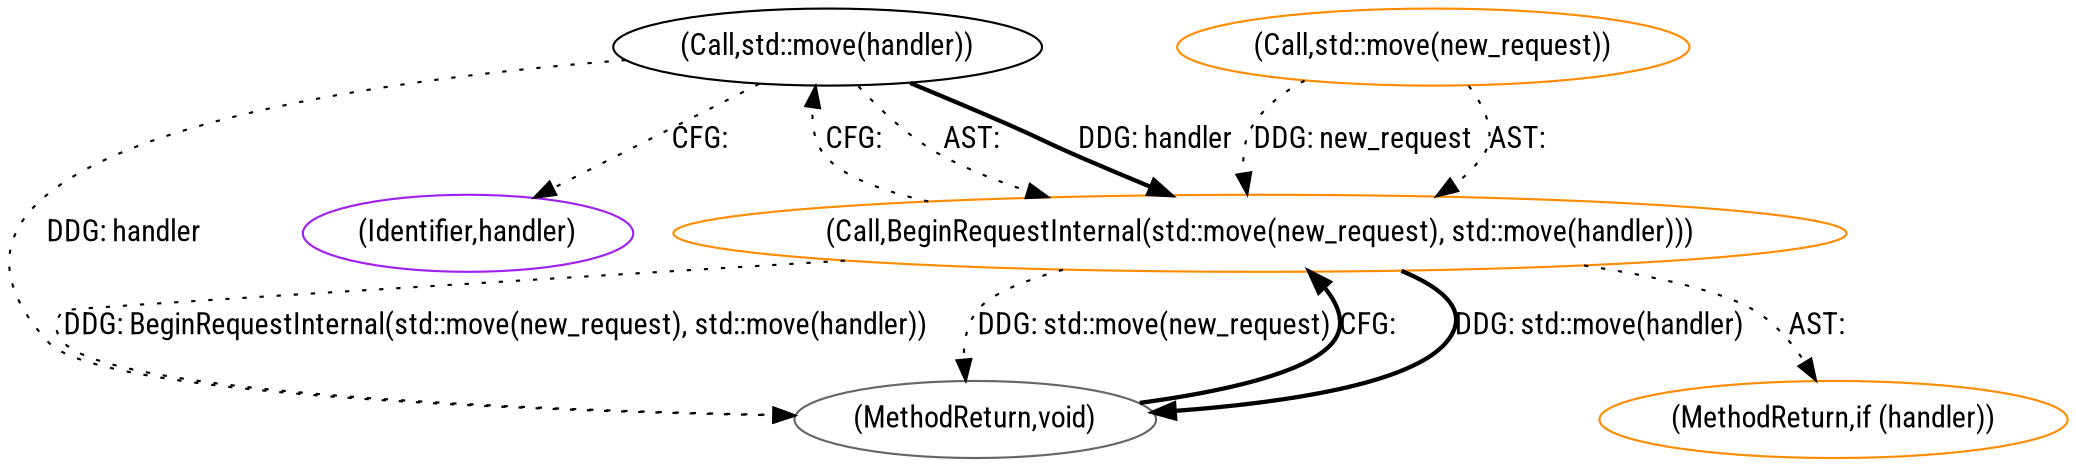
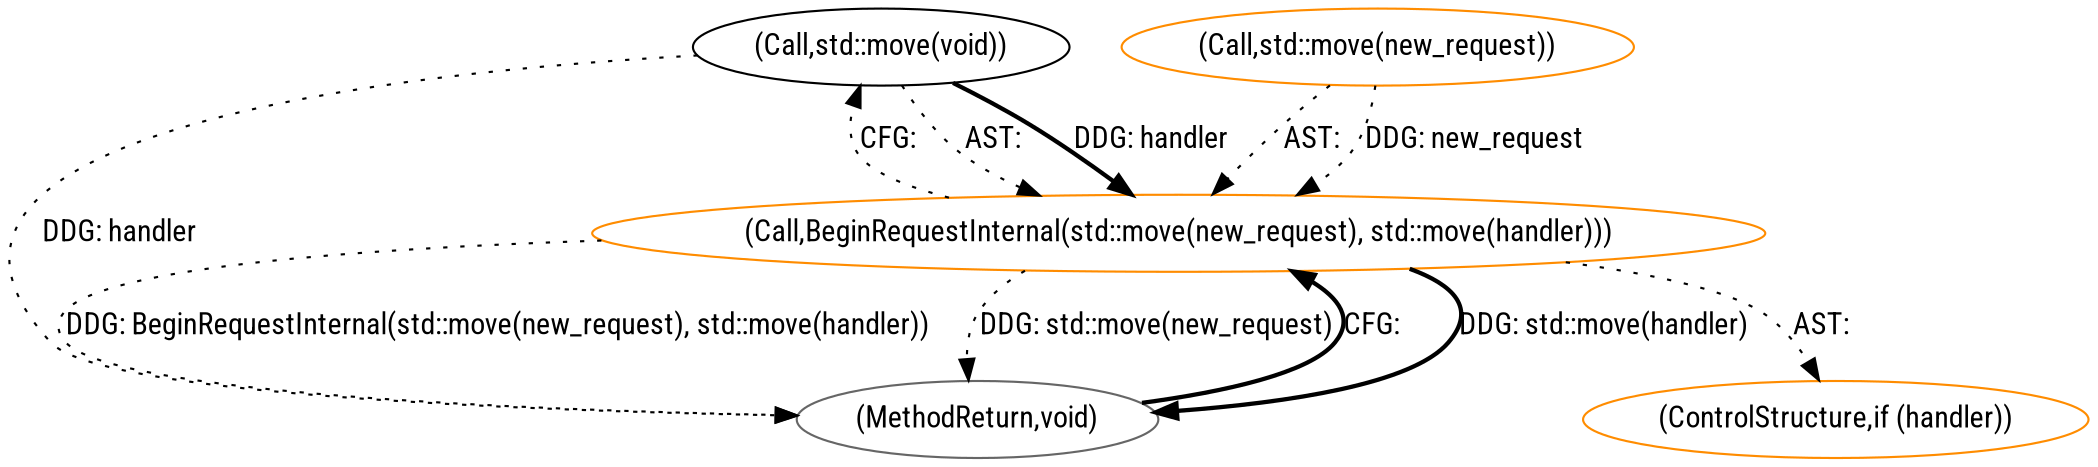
node "(Call,std::move(handler))": label "(Call,std::move(handler))" -> "(Call,std::move(void))"
node "(Identifier,handler)": removed
node "(MethodReturn,if (handler))": label "(MethodReturn,if (handler))" -> "(ControlStructure,if (handler))"
